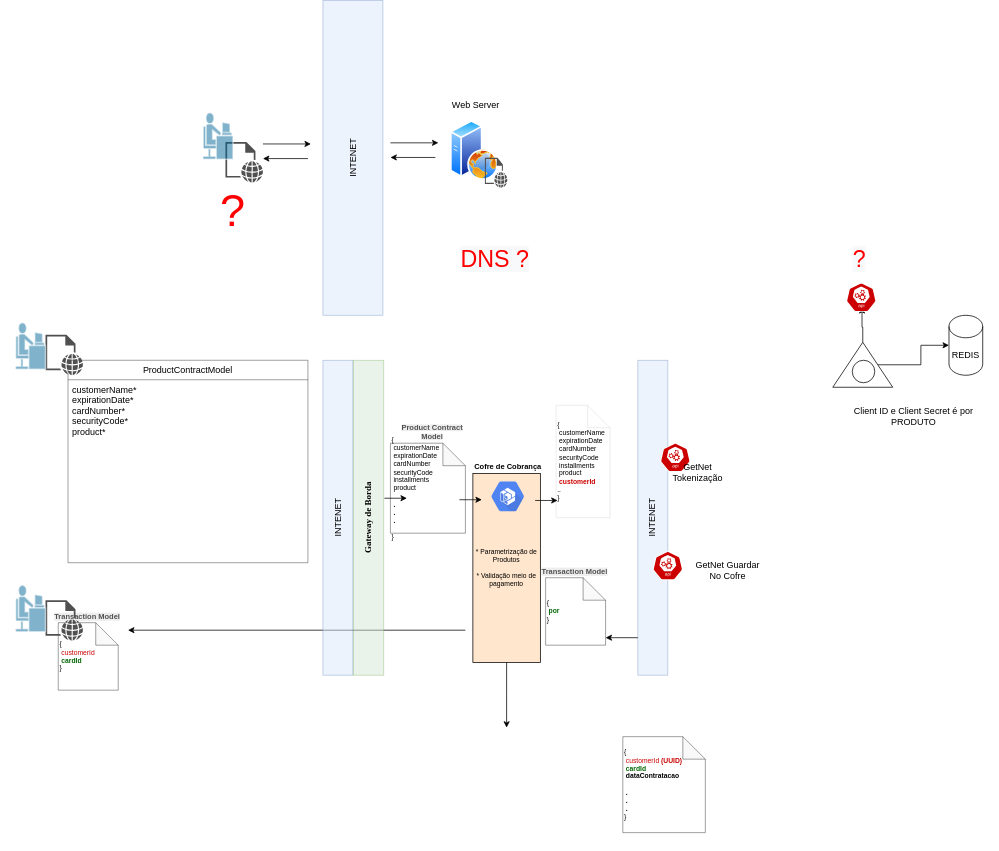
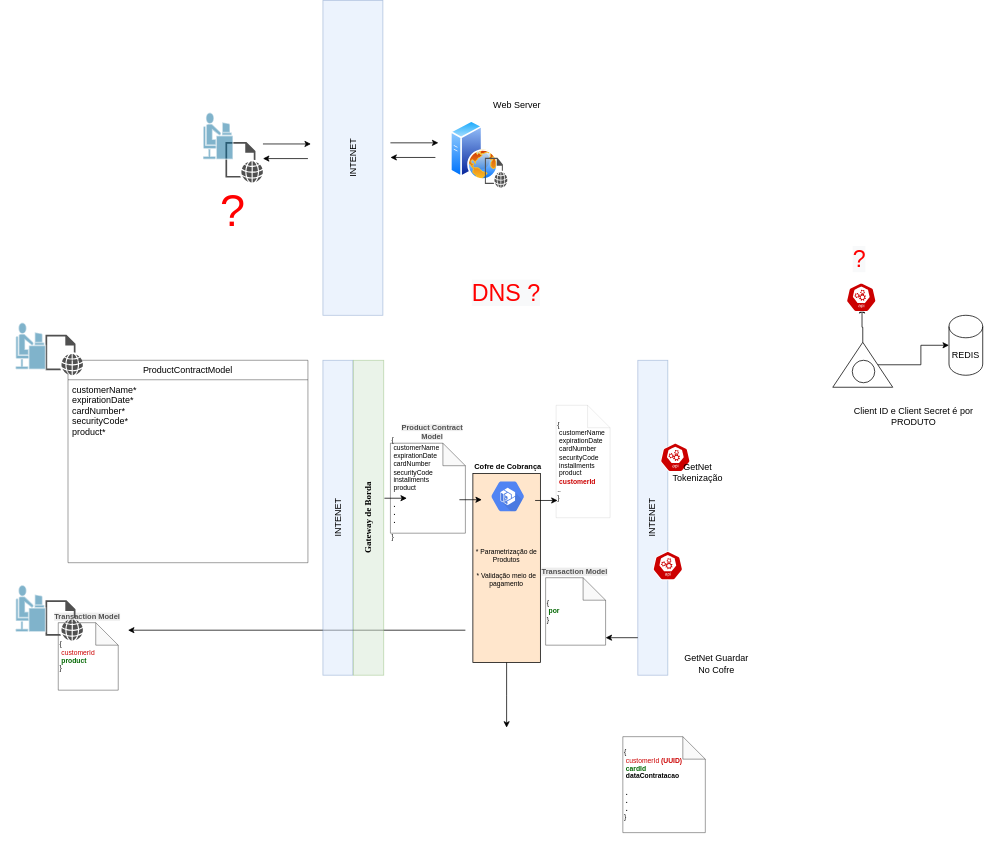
node "Web Server": moved (476, 105) -> (517, 105)
node "DNS ?": moved (579, 255) -> (591, 289)
node "GetNet Guardar No Cofre": moved (728, 571) -> (717, 664)
node "{ customerId cardId}": label "{ customerId cardId}" -> "{ customerId product}"
